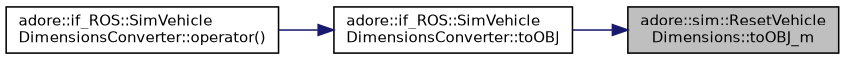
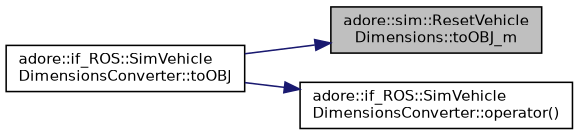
edge "adore::if_ROS::SimVehicle DimensionsConverter::operator()" -> "adore::if_ROS::SimVehicle DimensionsConverter::toOBJ": reversed
